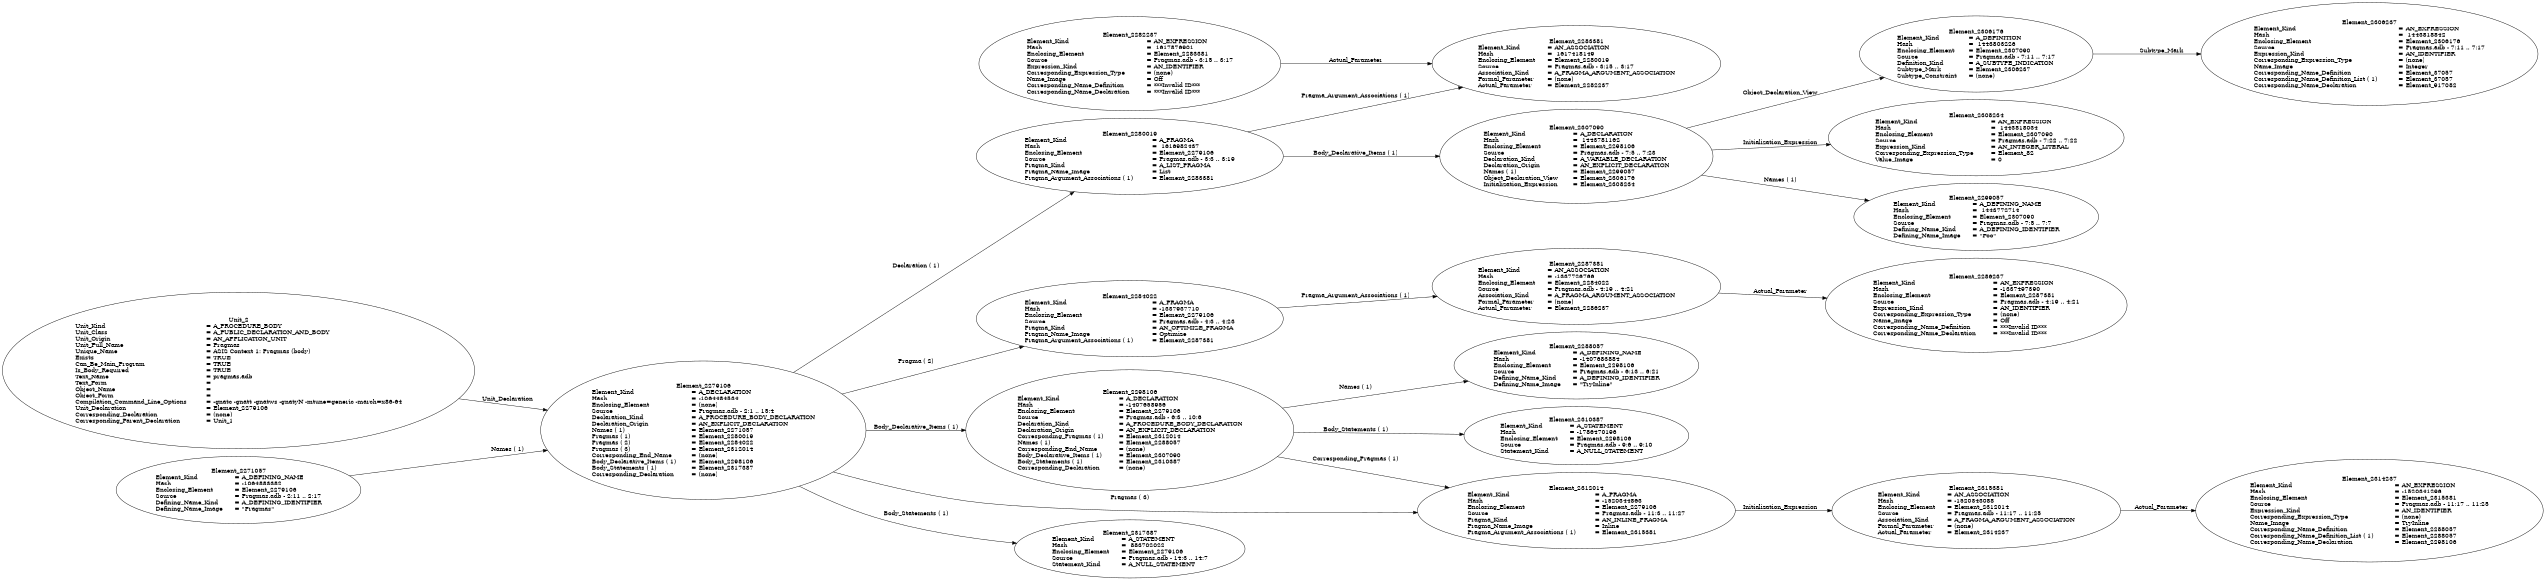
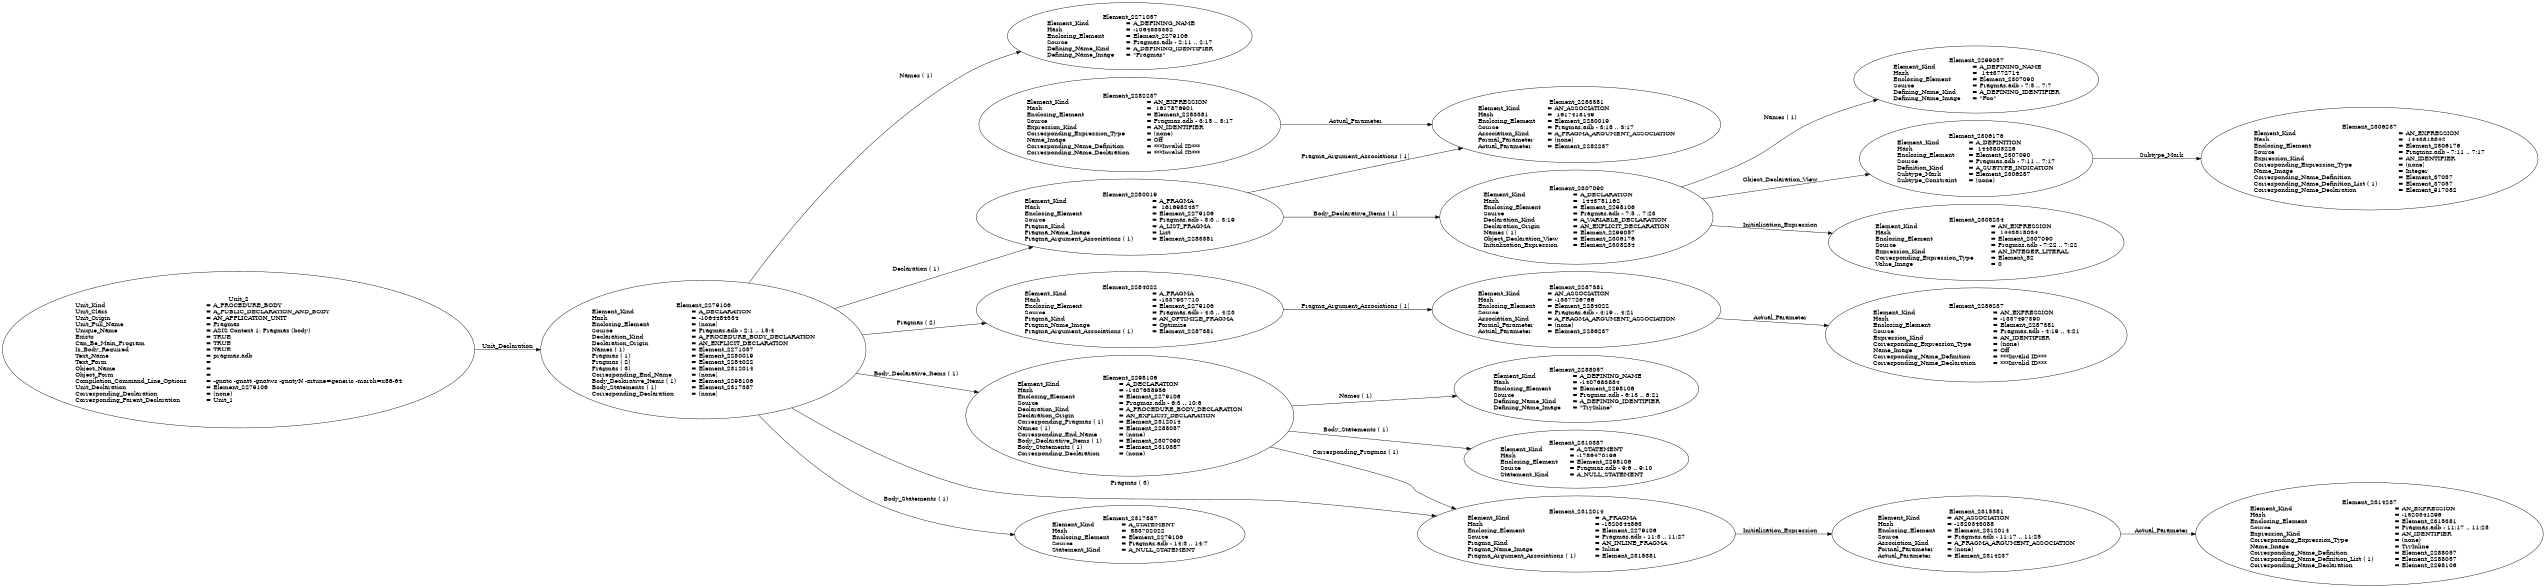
edge "Element_2279106" -> "Element_2284022": label "Pragma ( 2)" -> "Pragmas ( 2)"
edge "Element_2271057" -> "Element_2279106": reversed
